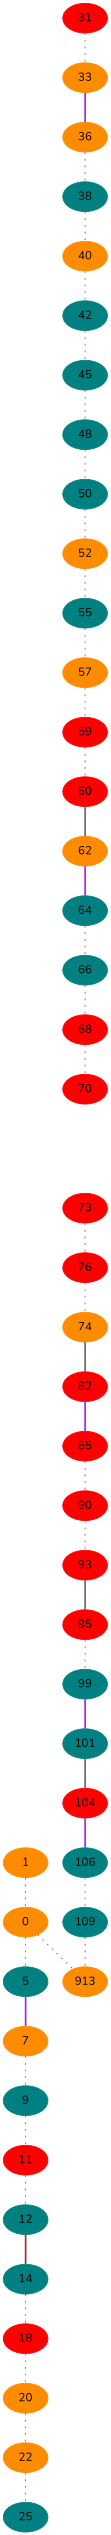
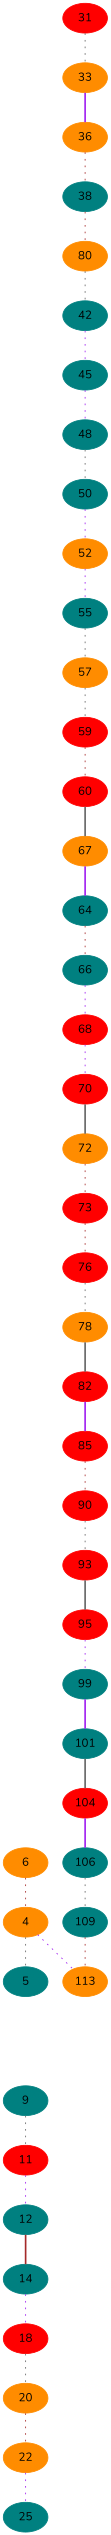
node "40": label "40" -> "80"
node "62": label "62" -> "67"
node "72": added
node "74": label "74" -> "78"
node "1": label "1" -> "6"
node "0": label "0" -> "4"
node "913": label "913" -> "113"
node "7": removed
edge "20" -- "22": color purple -> brown
